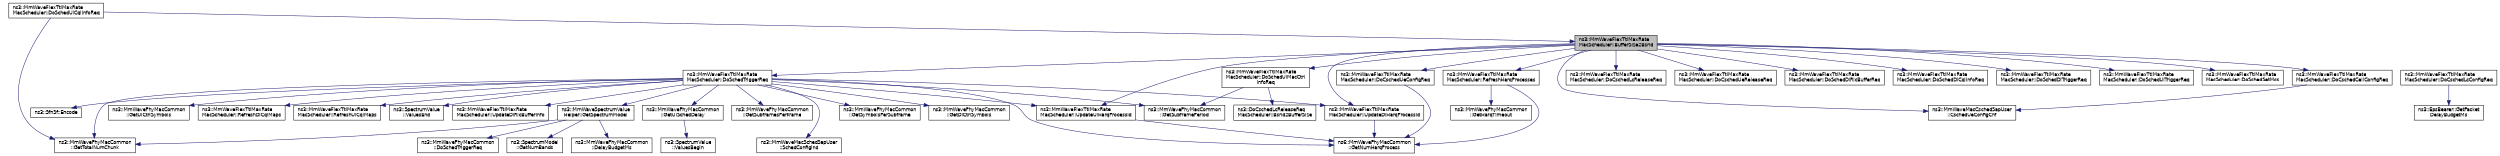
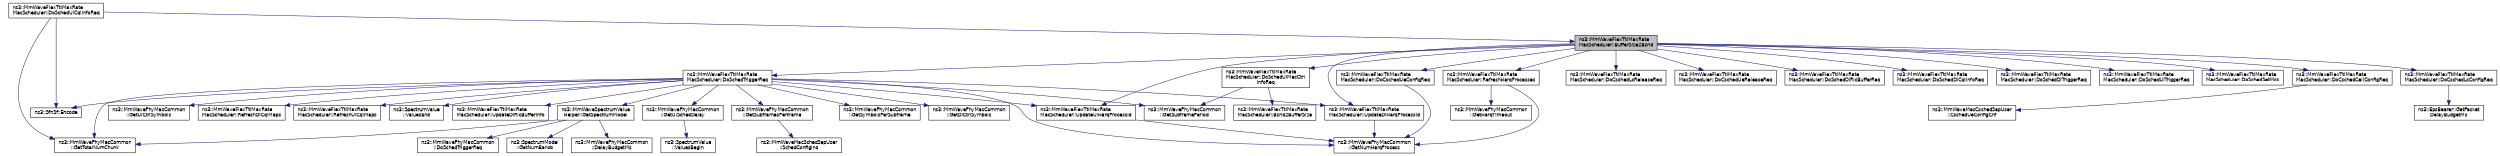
edge "ns3::MmWaveFlexTtiMaxRate MacScheduler::DoSchedUlCqiInfoReq" -> "ns3::SfnSf::Encode": added
edge "ns3::MmWaveFlexTtiMaxRate MacScheduler::DoSchedTriggerReq" -> "ns3::MmWaveMacSchedSapUser ::SchedConfigInd": now "ns3::MmWavePhyMacCommon ::GetSubframesPerFrame" -> "ns3::MmWaveMacSchedSapUser ::SchedConfigInd"
edge "ns3::MmWaveFlexTtiMaxRate MacScheduler::BufferSize2BsrId" -> "ns3::MmWaveMacCschedSapUser ::CschedUeConfigCnf": now "ns3::MmWaveFlexTtiMaxRate MacScheduler::BufferSize2BsrId" -> "ns3::MmWaveFlexTtiMaxRate MacScheduler::DoCschedLcConfigReq"
node "ns3::DoCschedLcReleaseReq MacScheduler::BsrId2BufferSize": label "ns3::DoCschedLcReleaseReq MacScheduler::BsrId2BufferSize" -> "ns3::MmWaveFlexTtiMaxRate MacScheduler::BsrId2BufferSize"
node "ns6::MmWavePhyMacCommon ::GetNumHarqProcess": label "ns6::MmWavePhyMacCommon ::GetNumHarqProcess" -> "ns3::MmWavePhyMacCommon ::GetNumHarqProcess"
